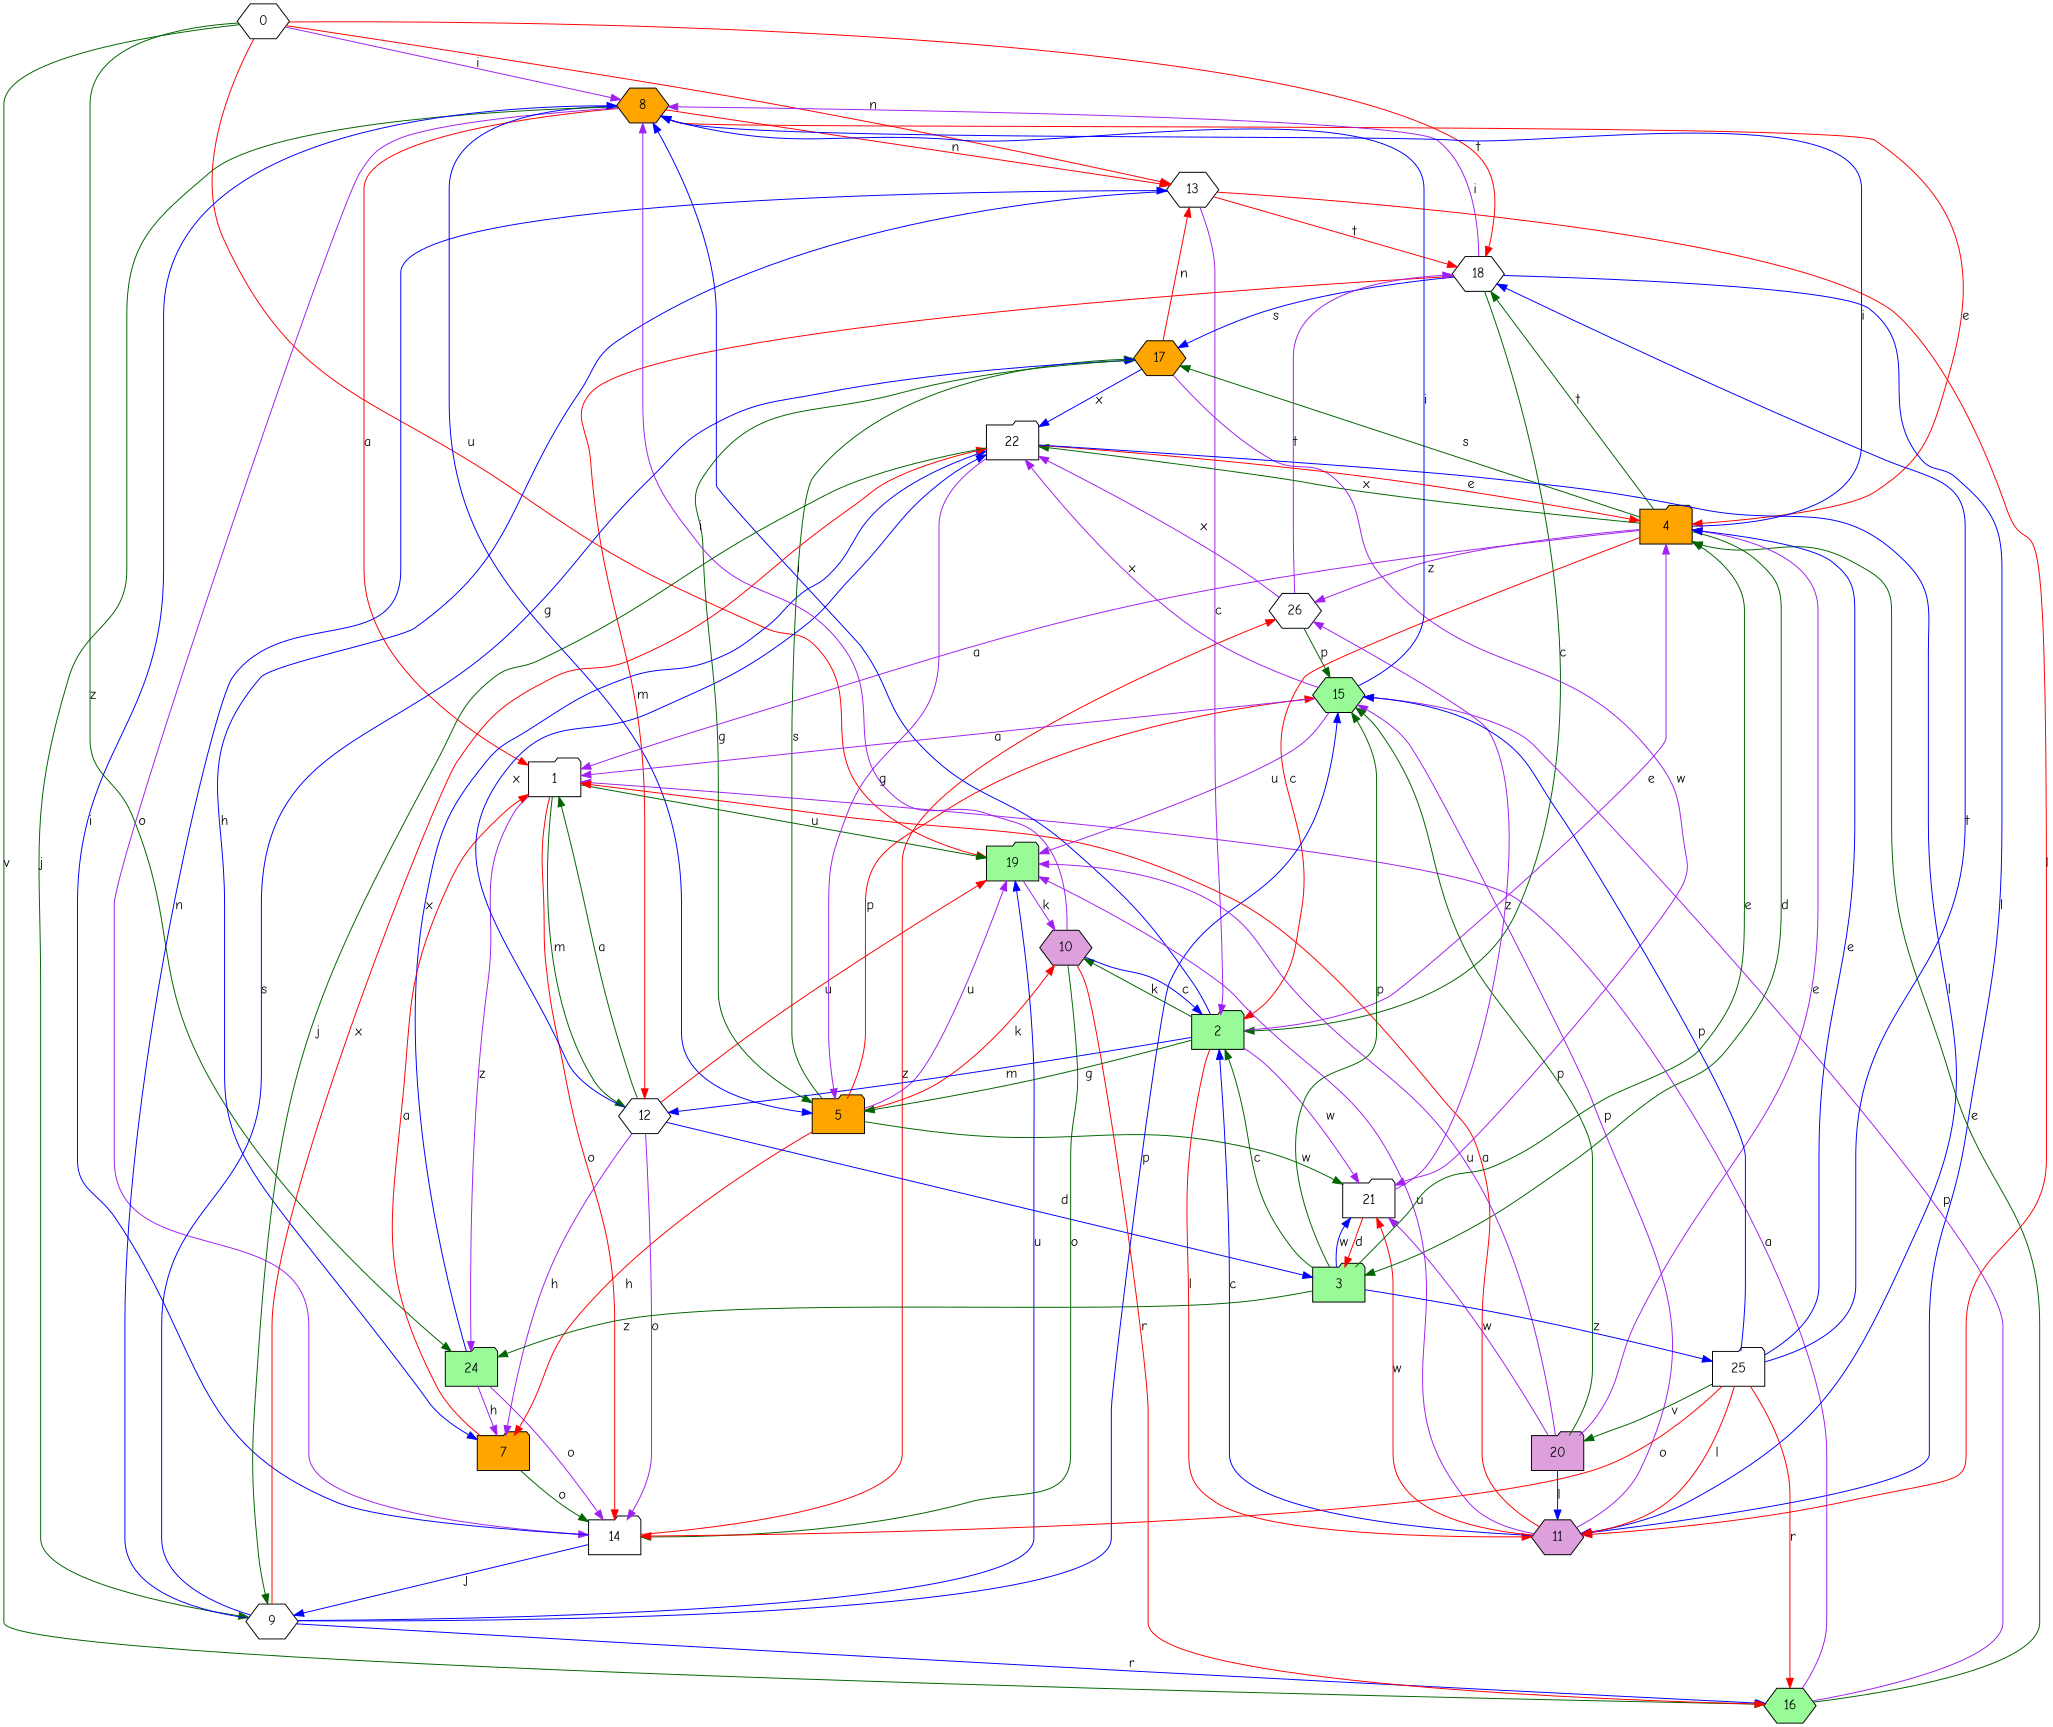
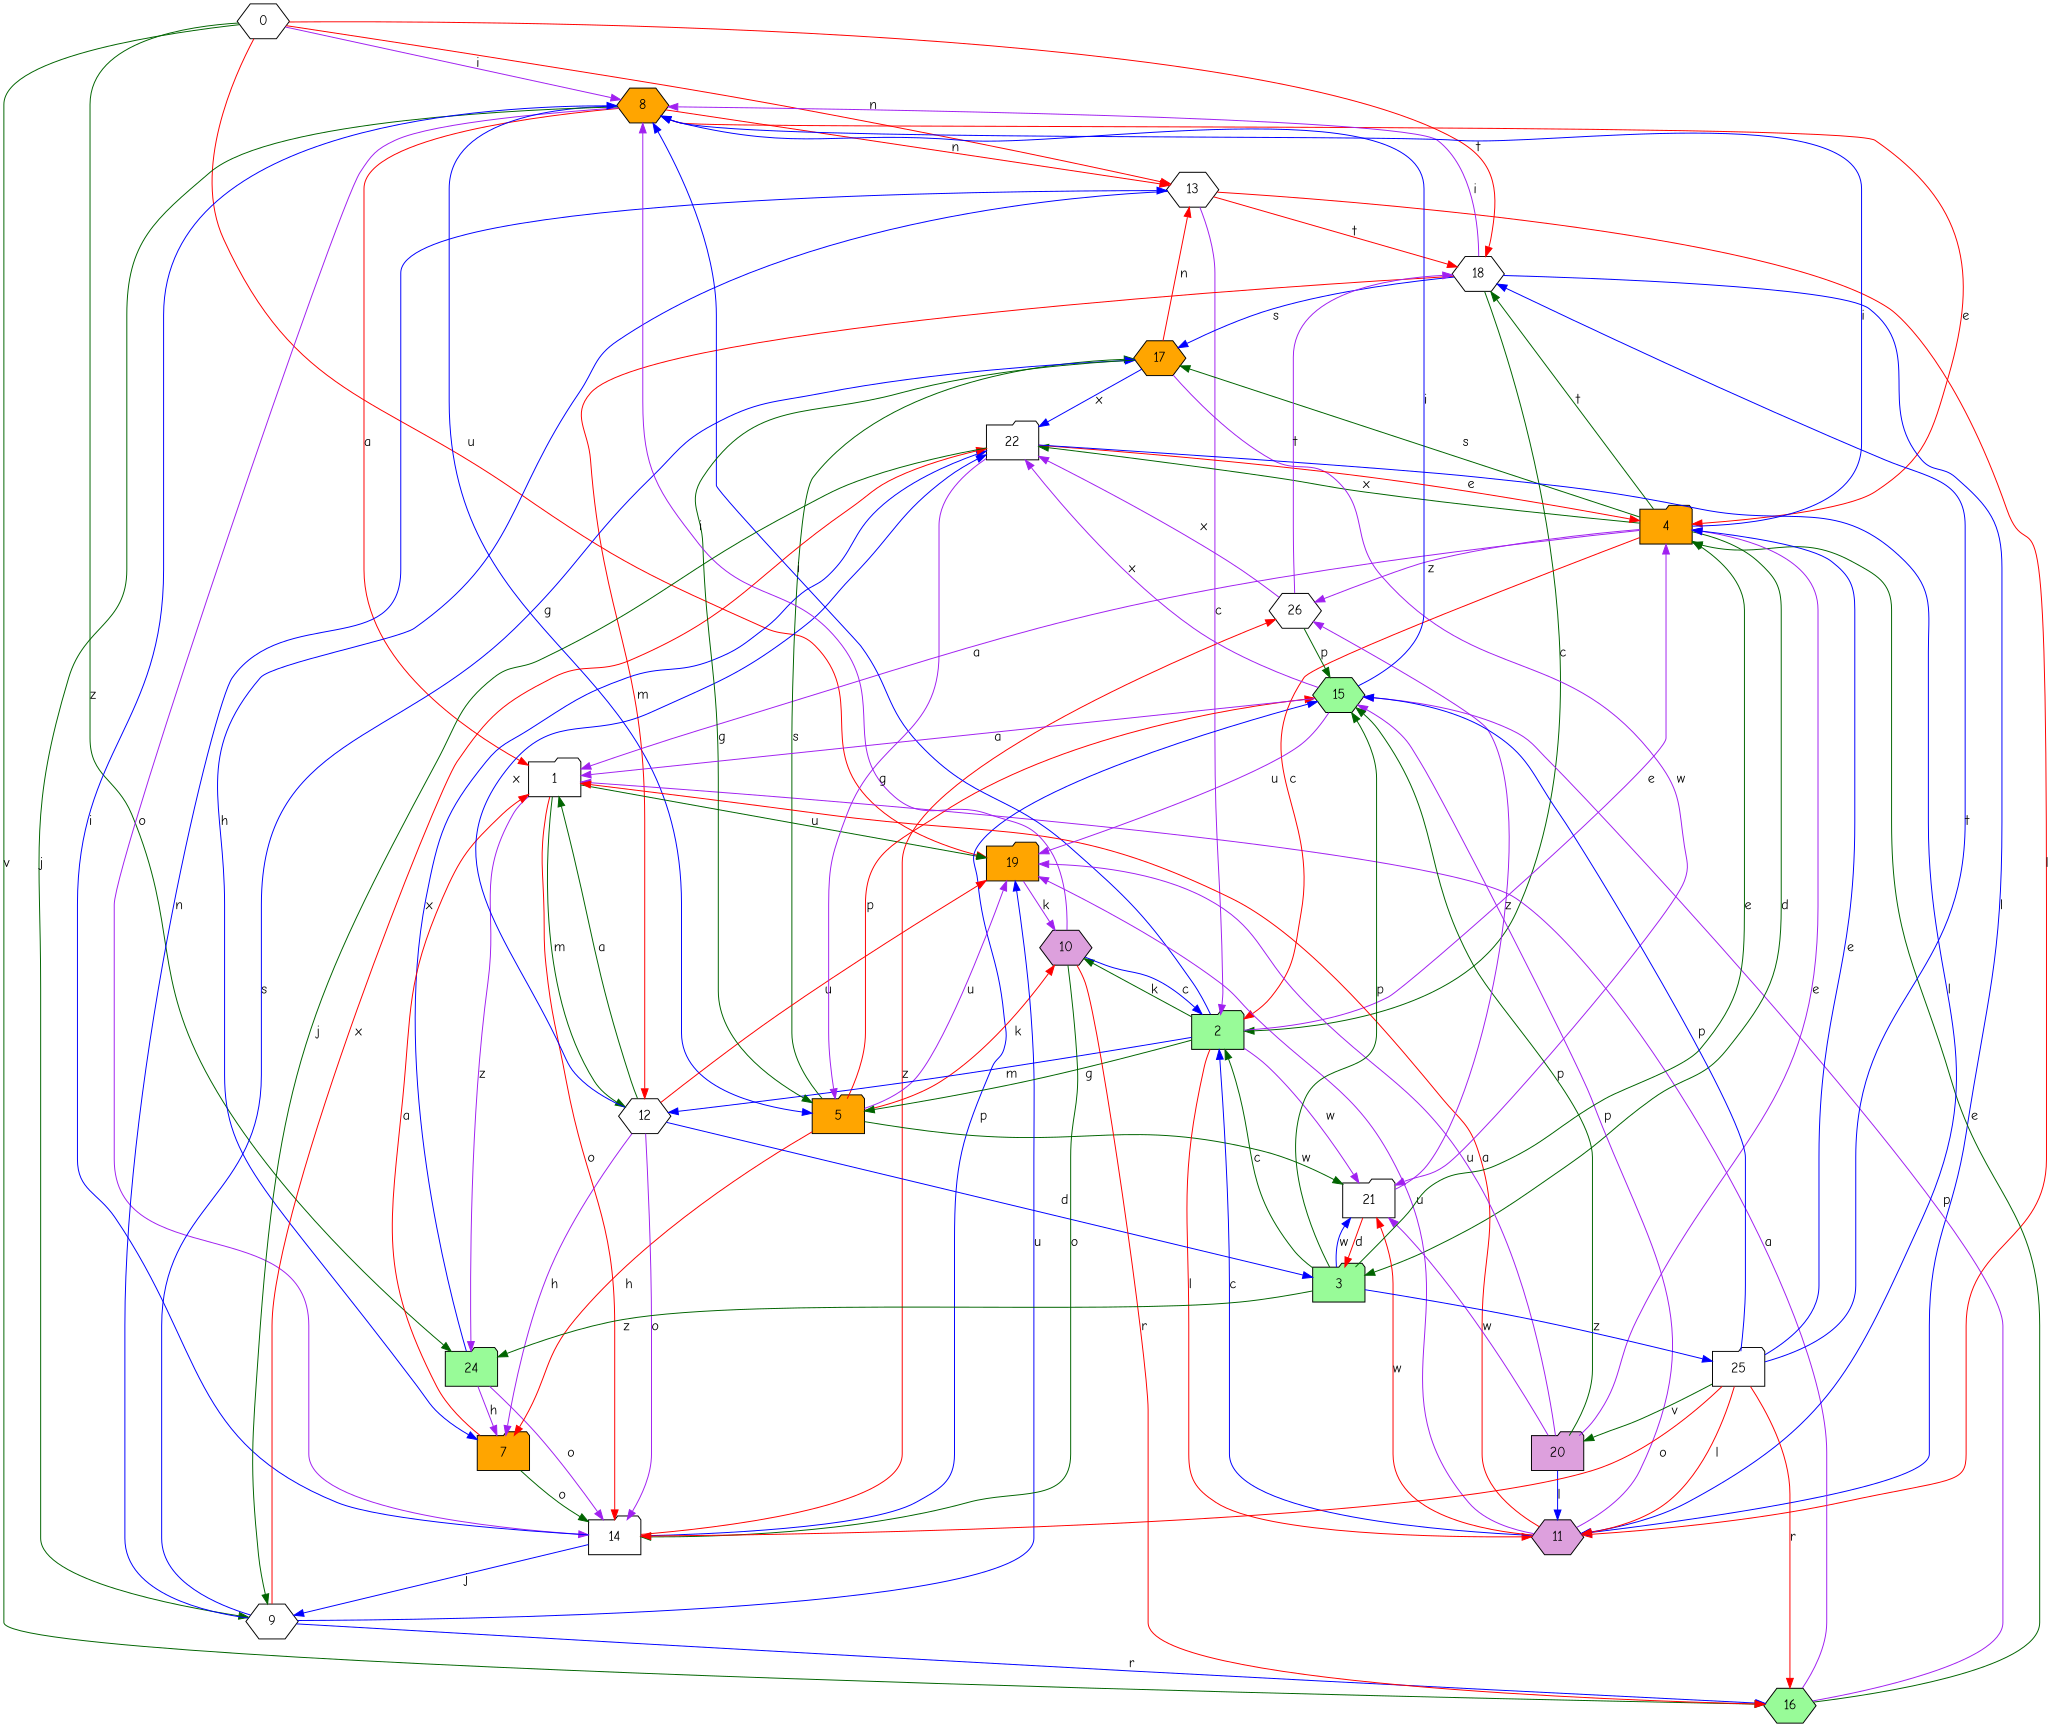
node "19": fillcolor palegreen -> orange
edge "9" -> "15": now "14" -> "15"
